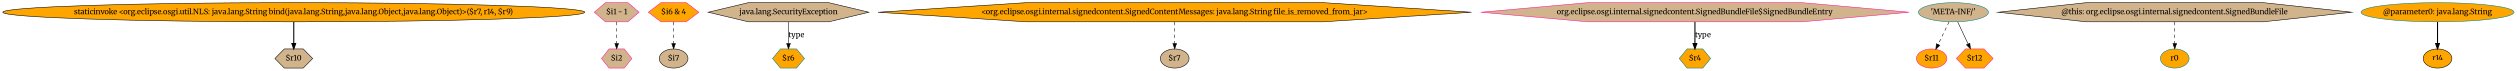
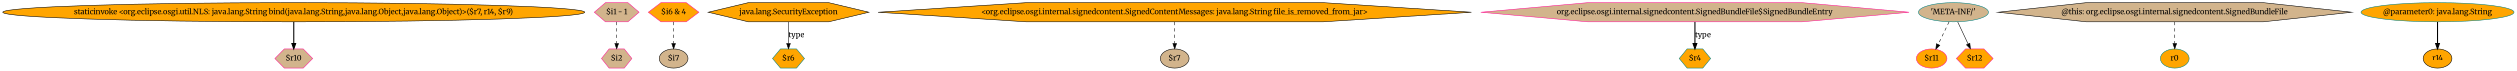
node "java.lang.SecurityException": fillcolor tan -> orange
node "$r10": color black -> deeppink
